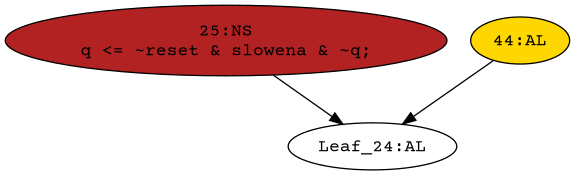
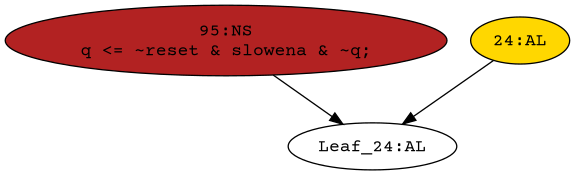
node "25:NS q <= ~reset & slowena & ~q;": label "25:NS q <= ~reset & slowena & ~q;" -> "95:NS q <= ~reset & slowena & ~q;"
node "44:AL": label "44:AL" -> "24:AL"
